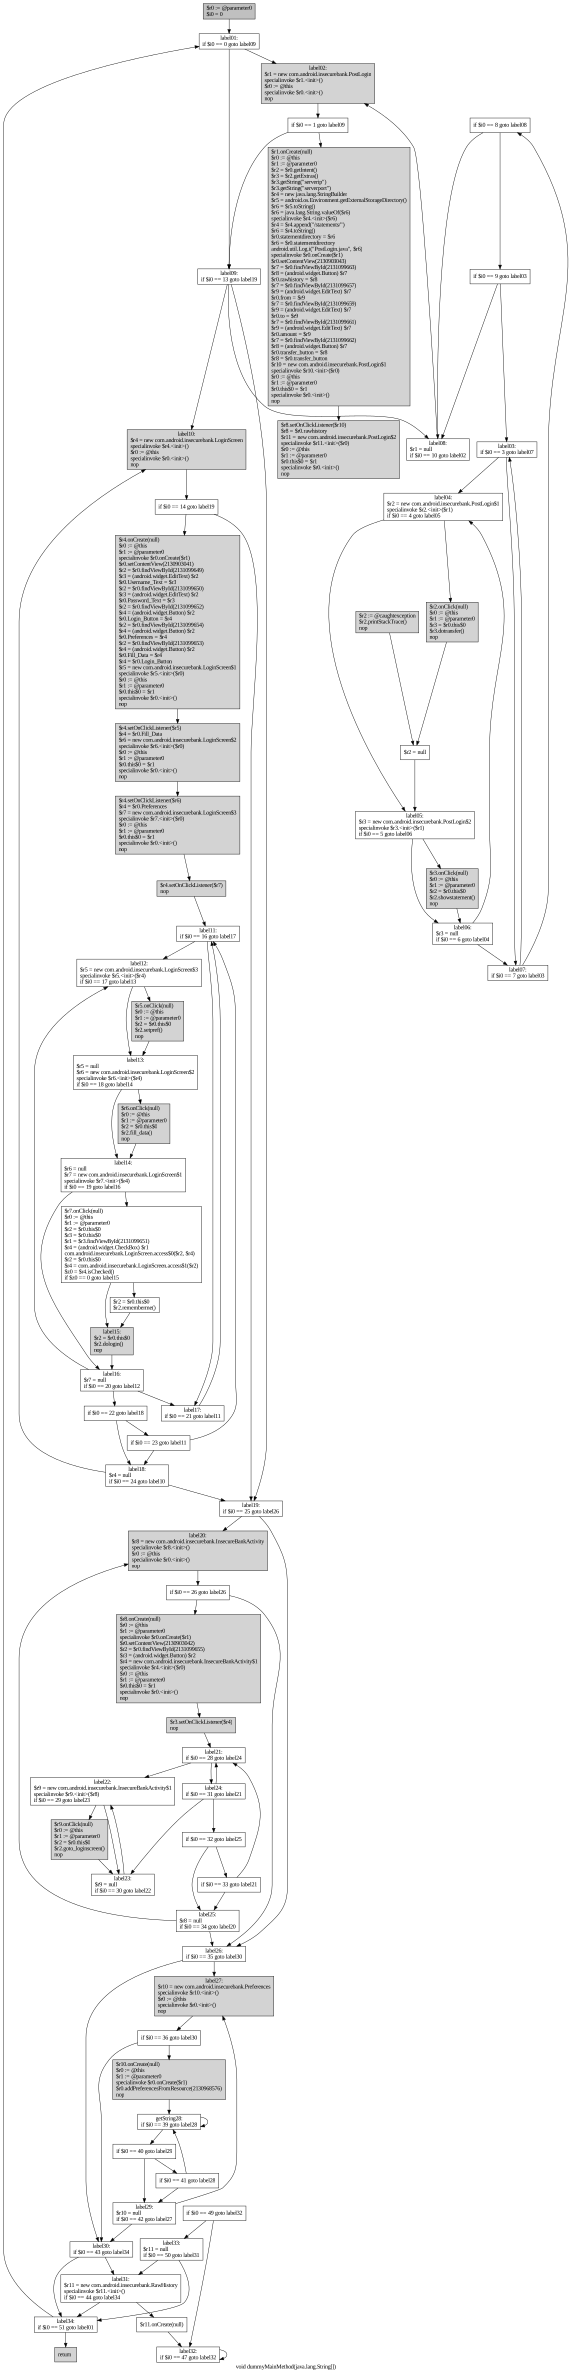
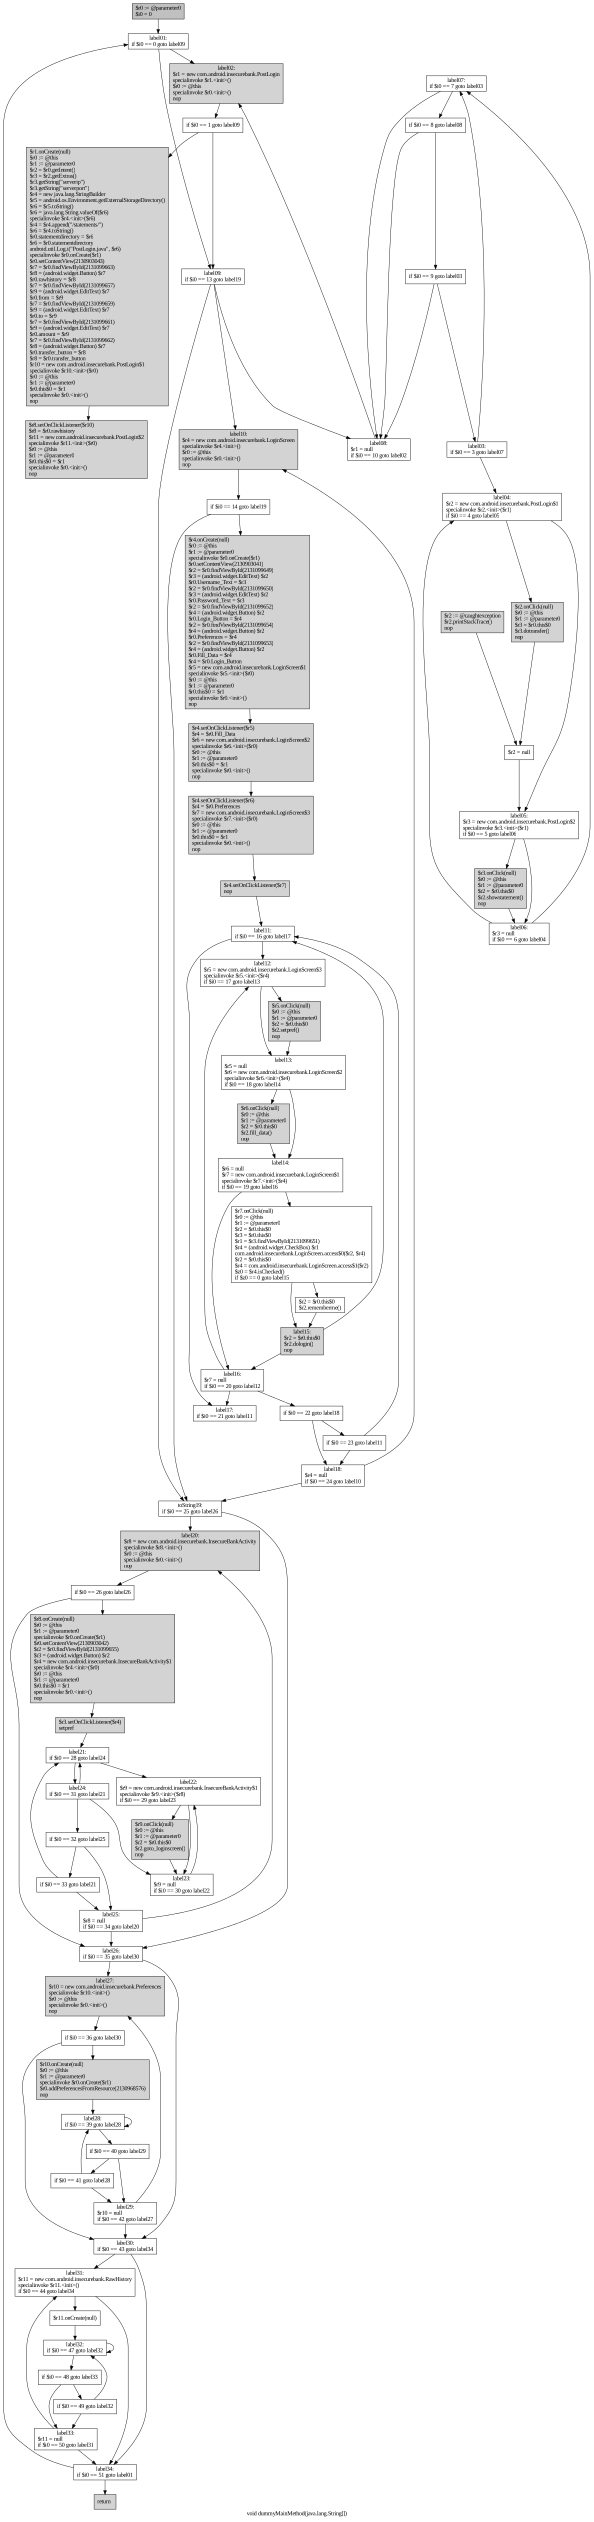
edge "label07: if $i0 == 7 goto label03" -> "label03: if $i0 == 3 goto label07": now "label07: if $i0 == 7 goto label03" -> "label08: $r1 = null if $i0 == 10 goto label02"
edge "label17: if $i0 == 21 goto label11" -> "label11: if $i0 == 16 goto label17": now "label15: $r2 = $r0.this$0 $r2.dologin() nop" -> "label11: if $i0 == 16 goto label17"
node "label19: if $i0 == 25 goto label26": label "label19: if $i0 == 25 goto label26" -> "toString19: if $i0 == 25 goto label26"
node "$r3.setOnClickListener($r4) nop": label "$r3.setOnClickListener($r4) nop" -> "$r3.setOnClickListener($r4) setpref"
node "getString28: if $i0 == 39 goto label28": label "getString28: if $i0 == 39 goto label28" -> "label28: if $i0 == 39 goto label28"
node "if $i0 == 48 goto label33": added
